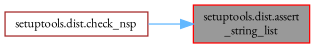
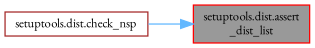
node "setuptools.dist.assert _string_list": label "setuptools.dist.assert _string_list" -> "setuptools.dist.assert _dist_list"
